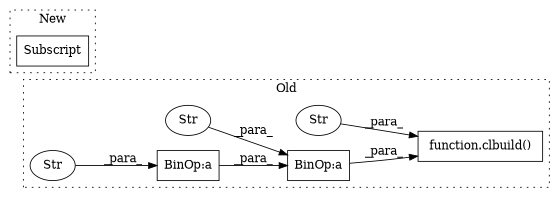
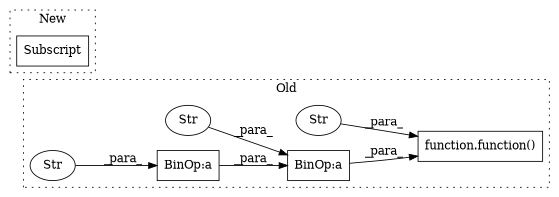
node "function.clbuild()": label "function.clbuild()" -> "function.function()"
